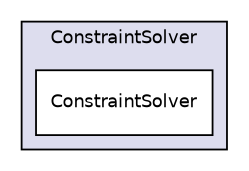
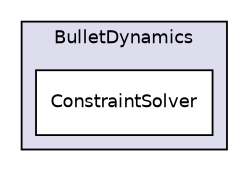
cluster "ConstraintSolver": label "ConstraintSolver" -> "BulletDynamics"
